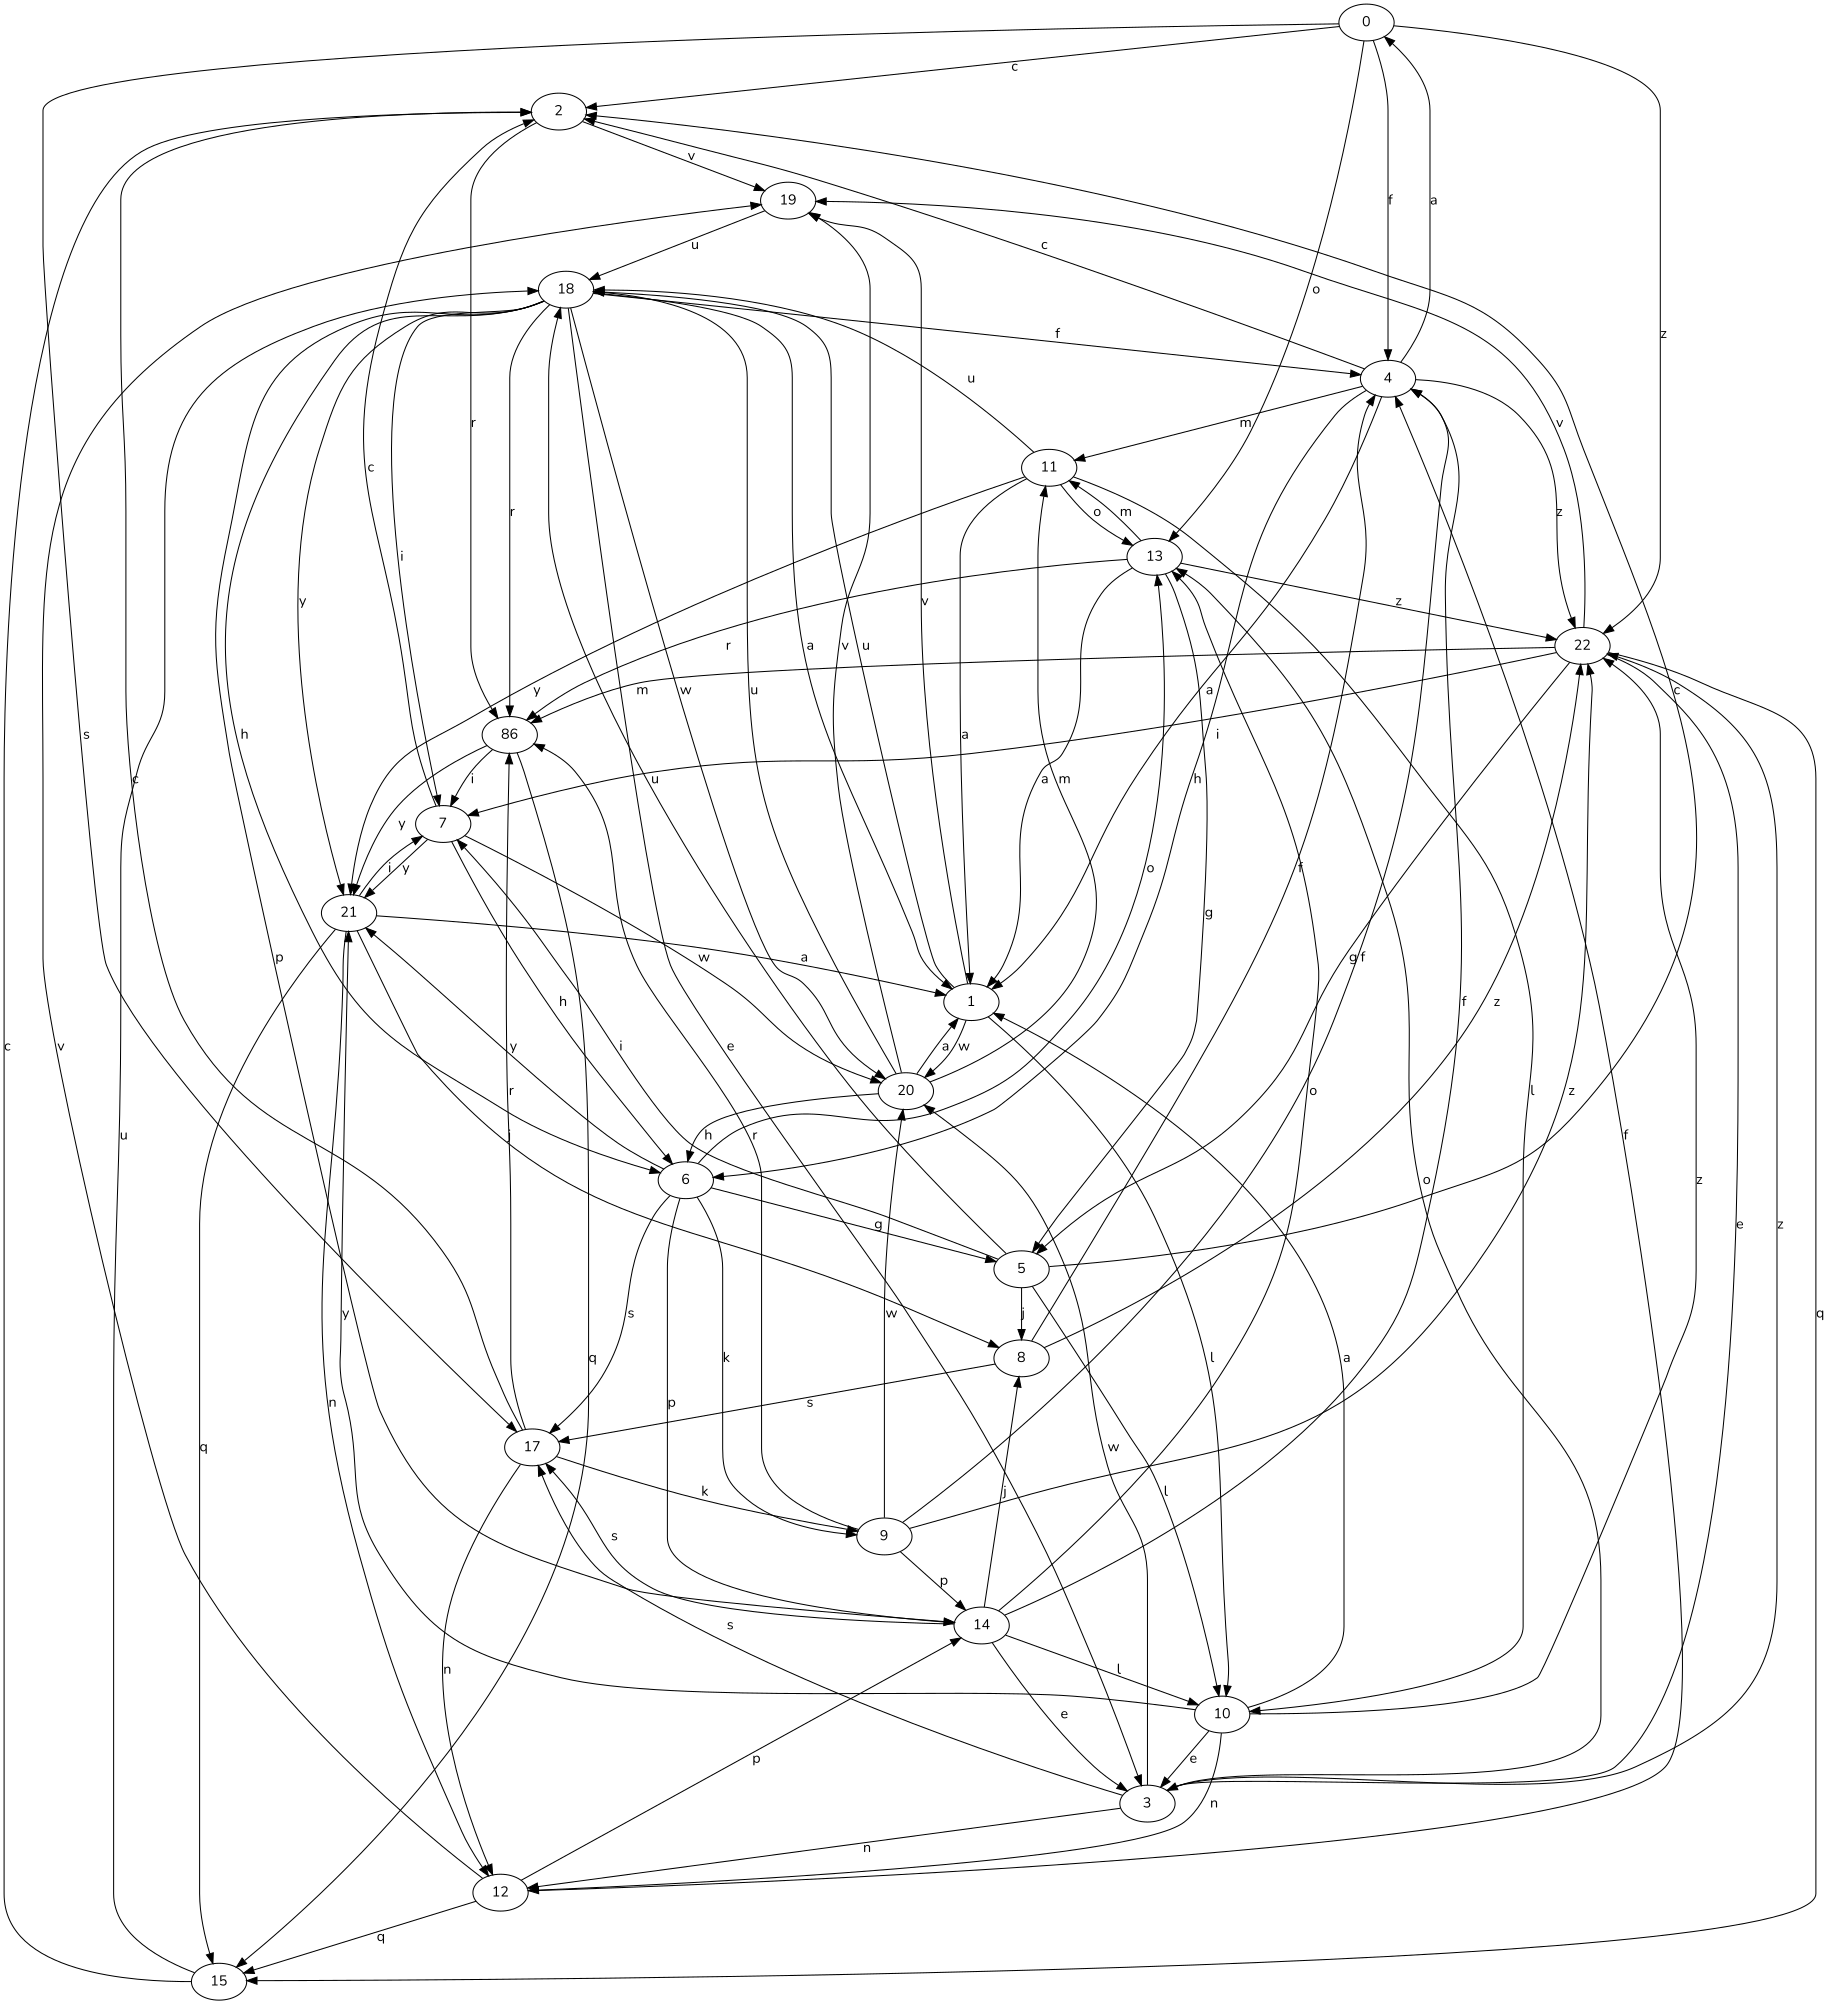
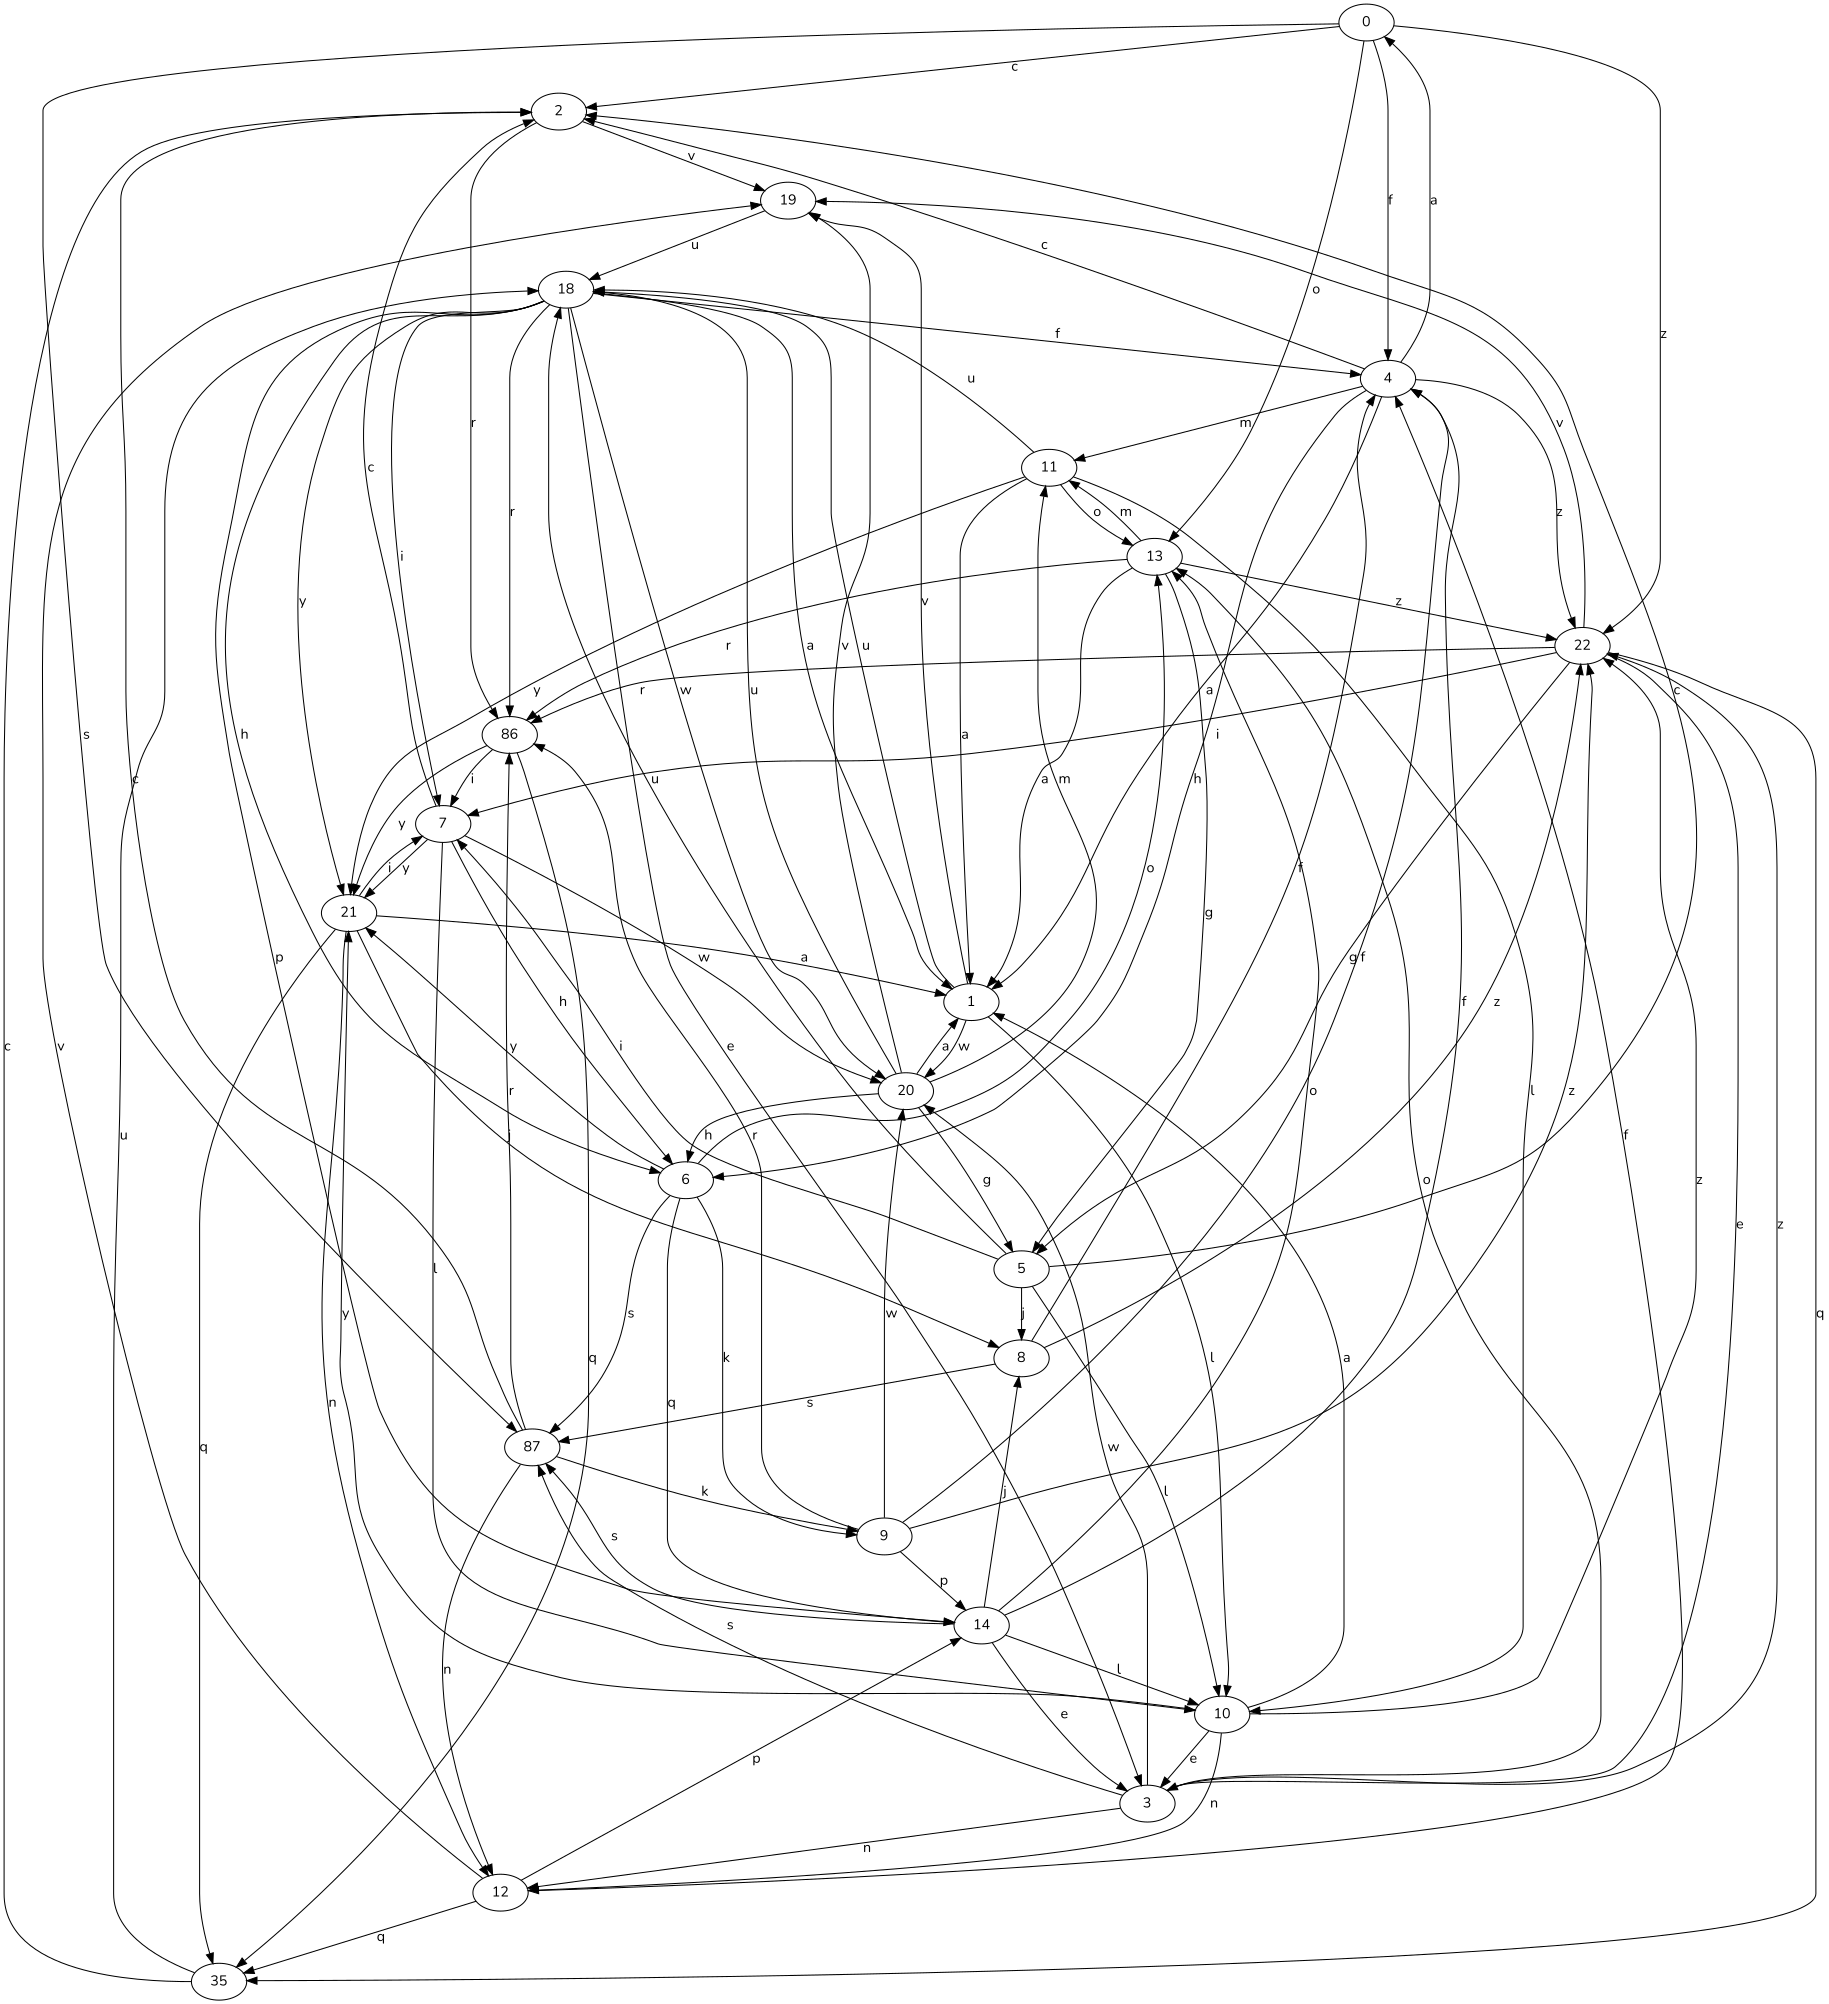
edge "22" -> "86": label "m" -> "r"
edge "6" -> "5": now "20" -> "5"
edge "6" -> "14": label "p" -> "q"
node "17": label "17" -> "87"
edge "7" -> "10": added, label "l"
node "15": label "15" -> "35"
